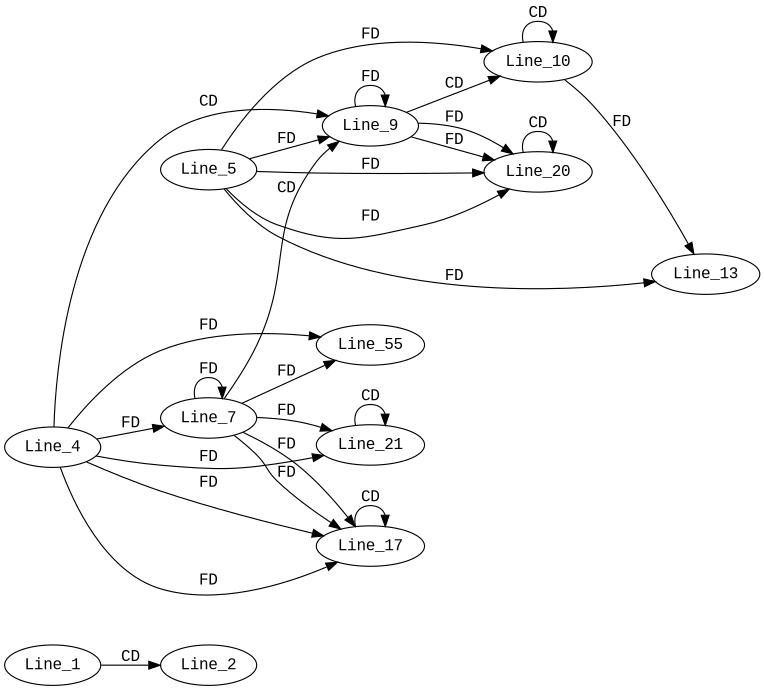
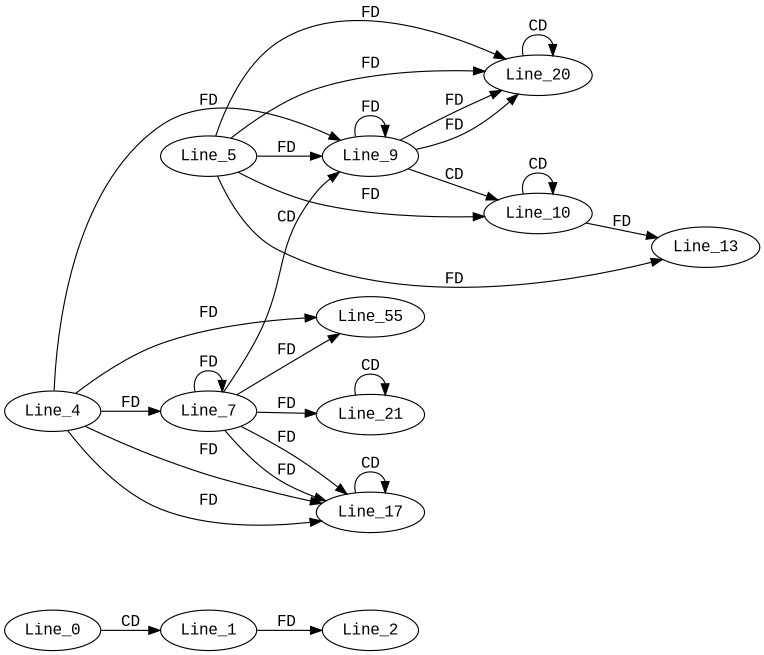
edge "Line_4" -> "Line_9": label "CD" -> "FD"
edge "Line_4" -> "Line_21": removed, label "FD"
node "Line_0": added
edge "Line_1" -> "Line_2": label "CD" -> "FD"
